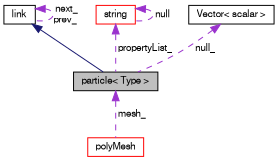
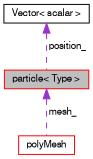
node "link": removed
node "string": removed
edge "particle< Type >" -> "Vector< scalar >": label " null_" -> " position_"
node "particle< Type >": color black -> red
